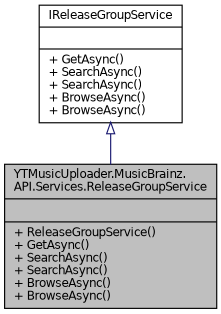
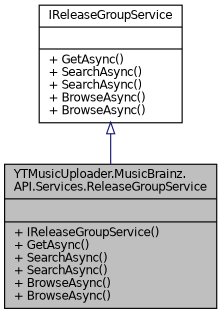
node "YTMusicUploader.MusicBrainz.": text "+ ReleaseGroupService()" -> "+ IReleaseGroupService()"
